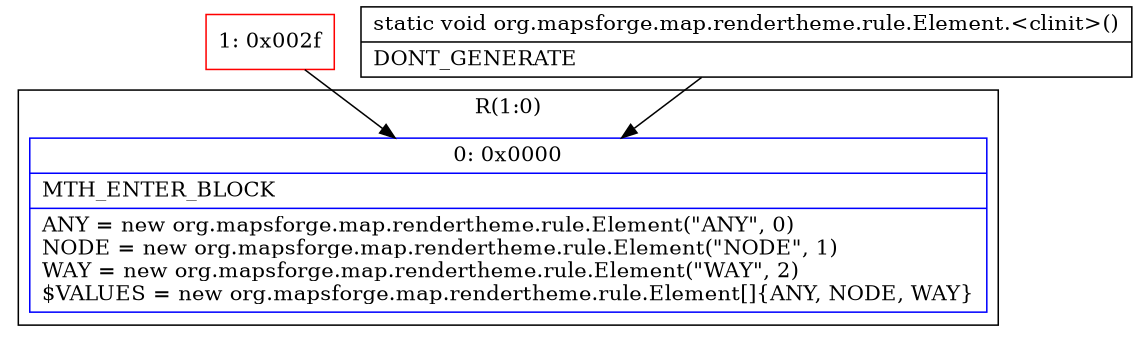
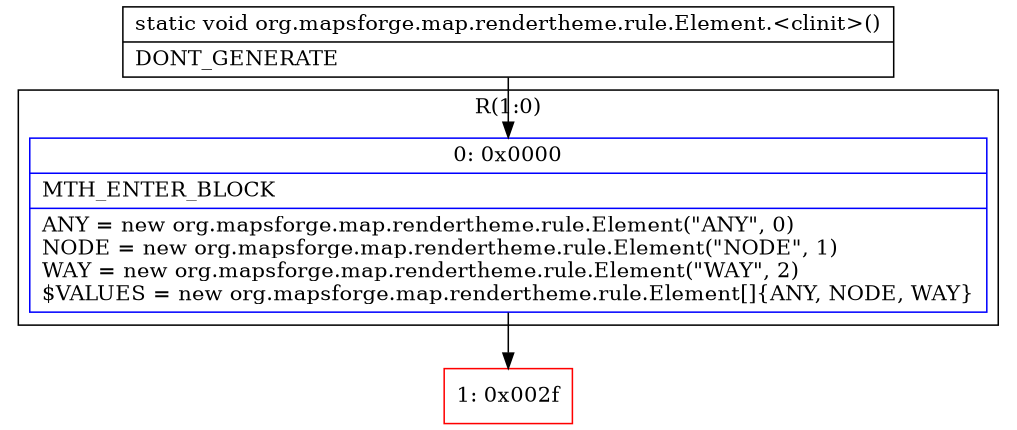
edge "1: 0x002f" -> "0: 0x0000": reversed
